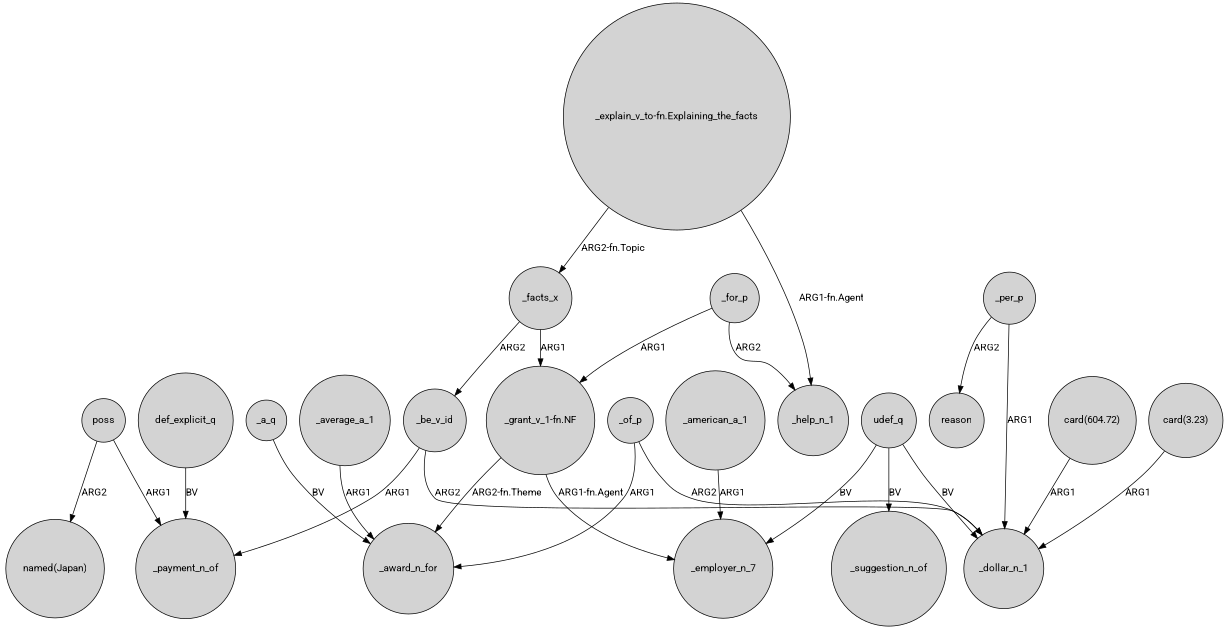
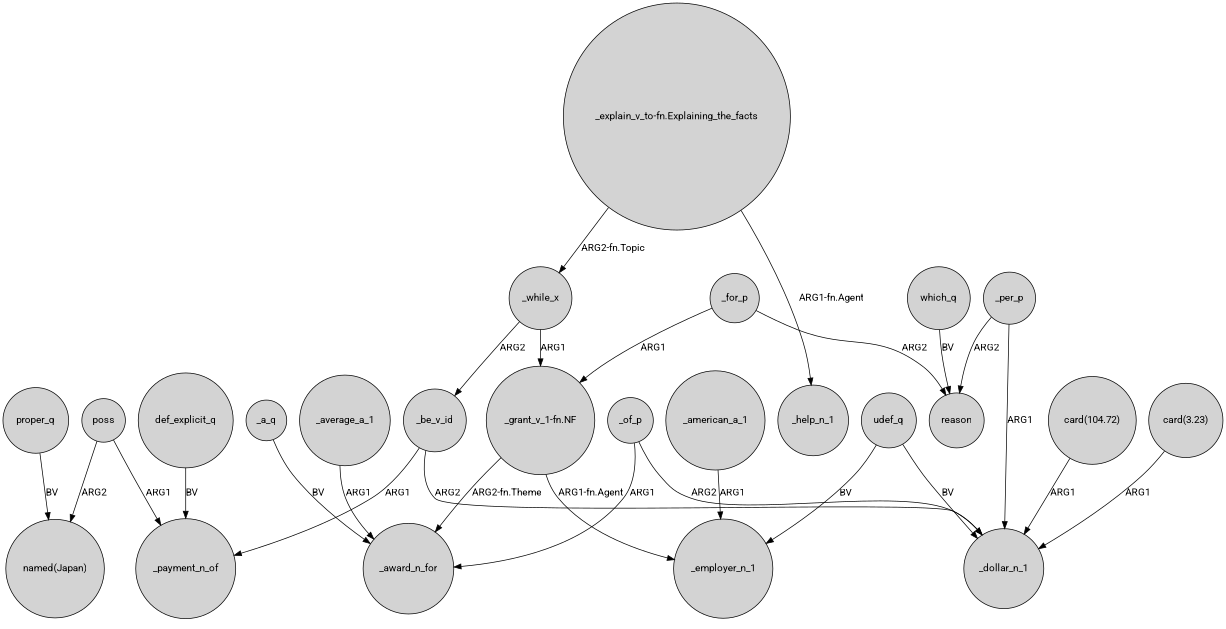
node "_facts_x": label "_facts_x" -> "_while_x"
node "which_q": added
edge "_for_p" -> "_help_n_1": now "_for_p" -> "reason"
node "proper_q": added
node "card(604.72)": label "card(604.72)" -> "card(104.72)"
node "_employer_n_7": label "_employer_n_7" -> "_employer_n_1"
node "_suggestion_n_of": removed
